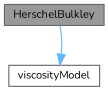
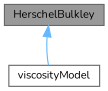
edge "HerschelBulkley" -> "viscosityModel": reversed
